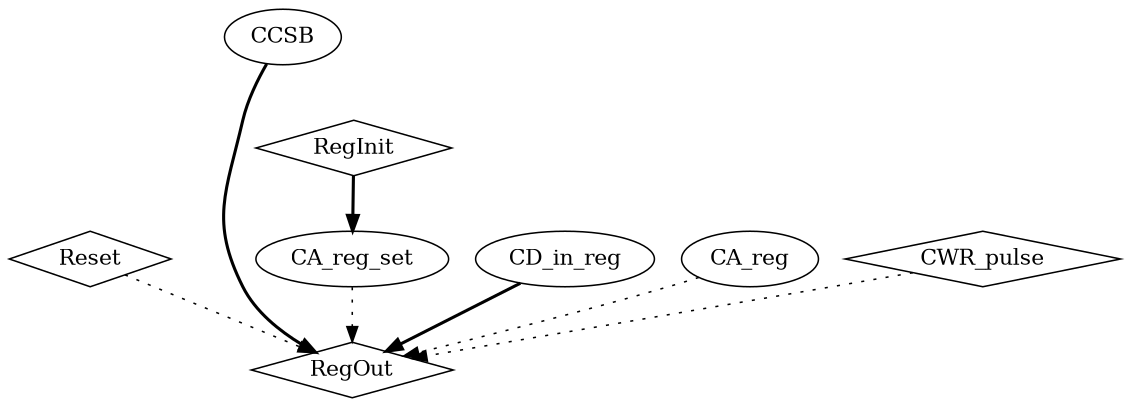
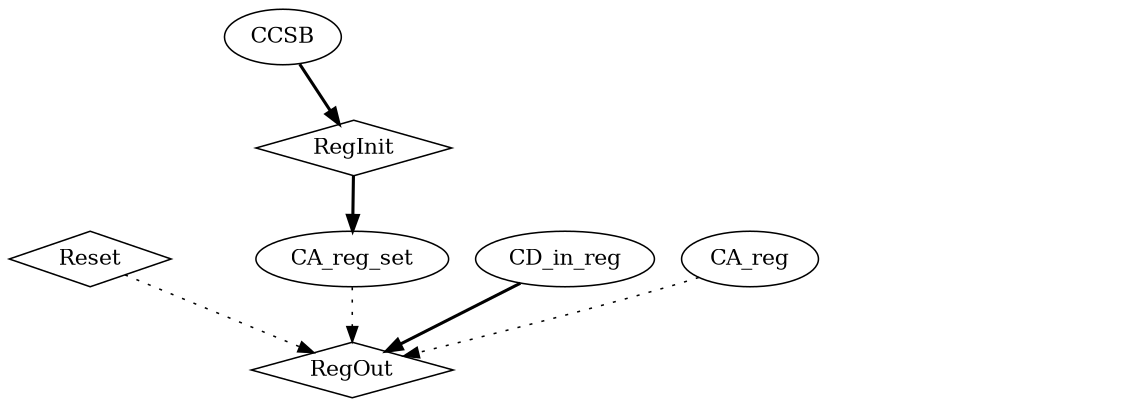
edge "CCSB" -> "RegOut": now "CCSB" -> "RegInit"
node "CWR_pulse": removed
